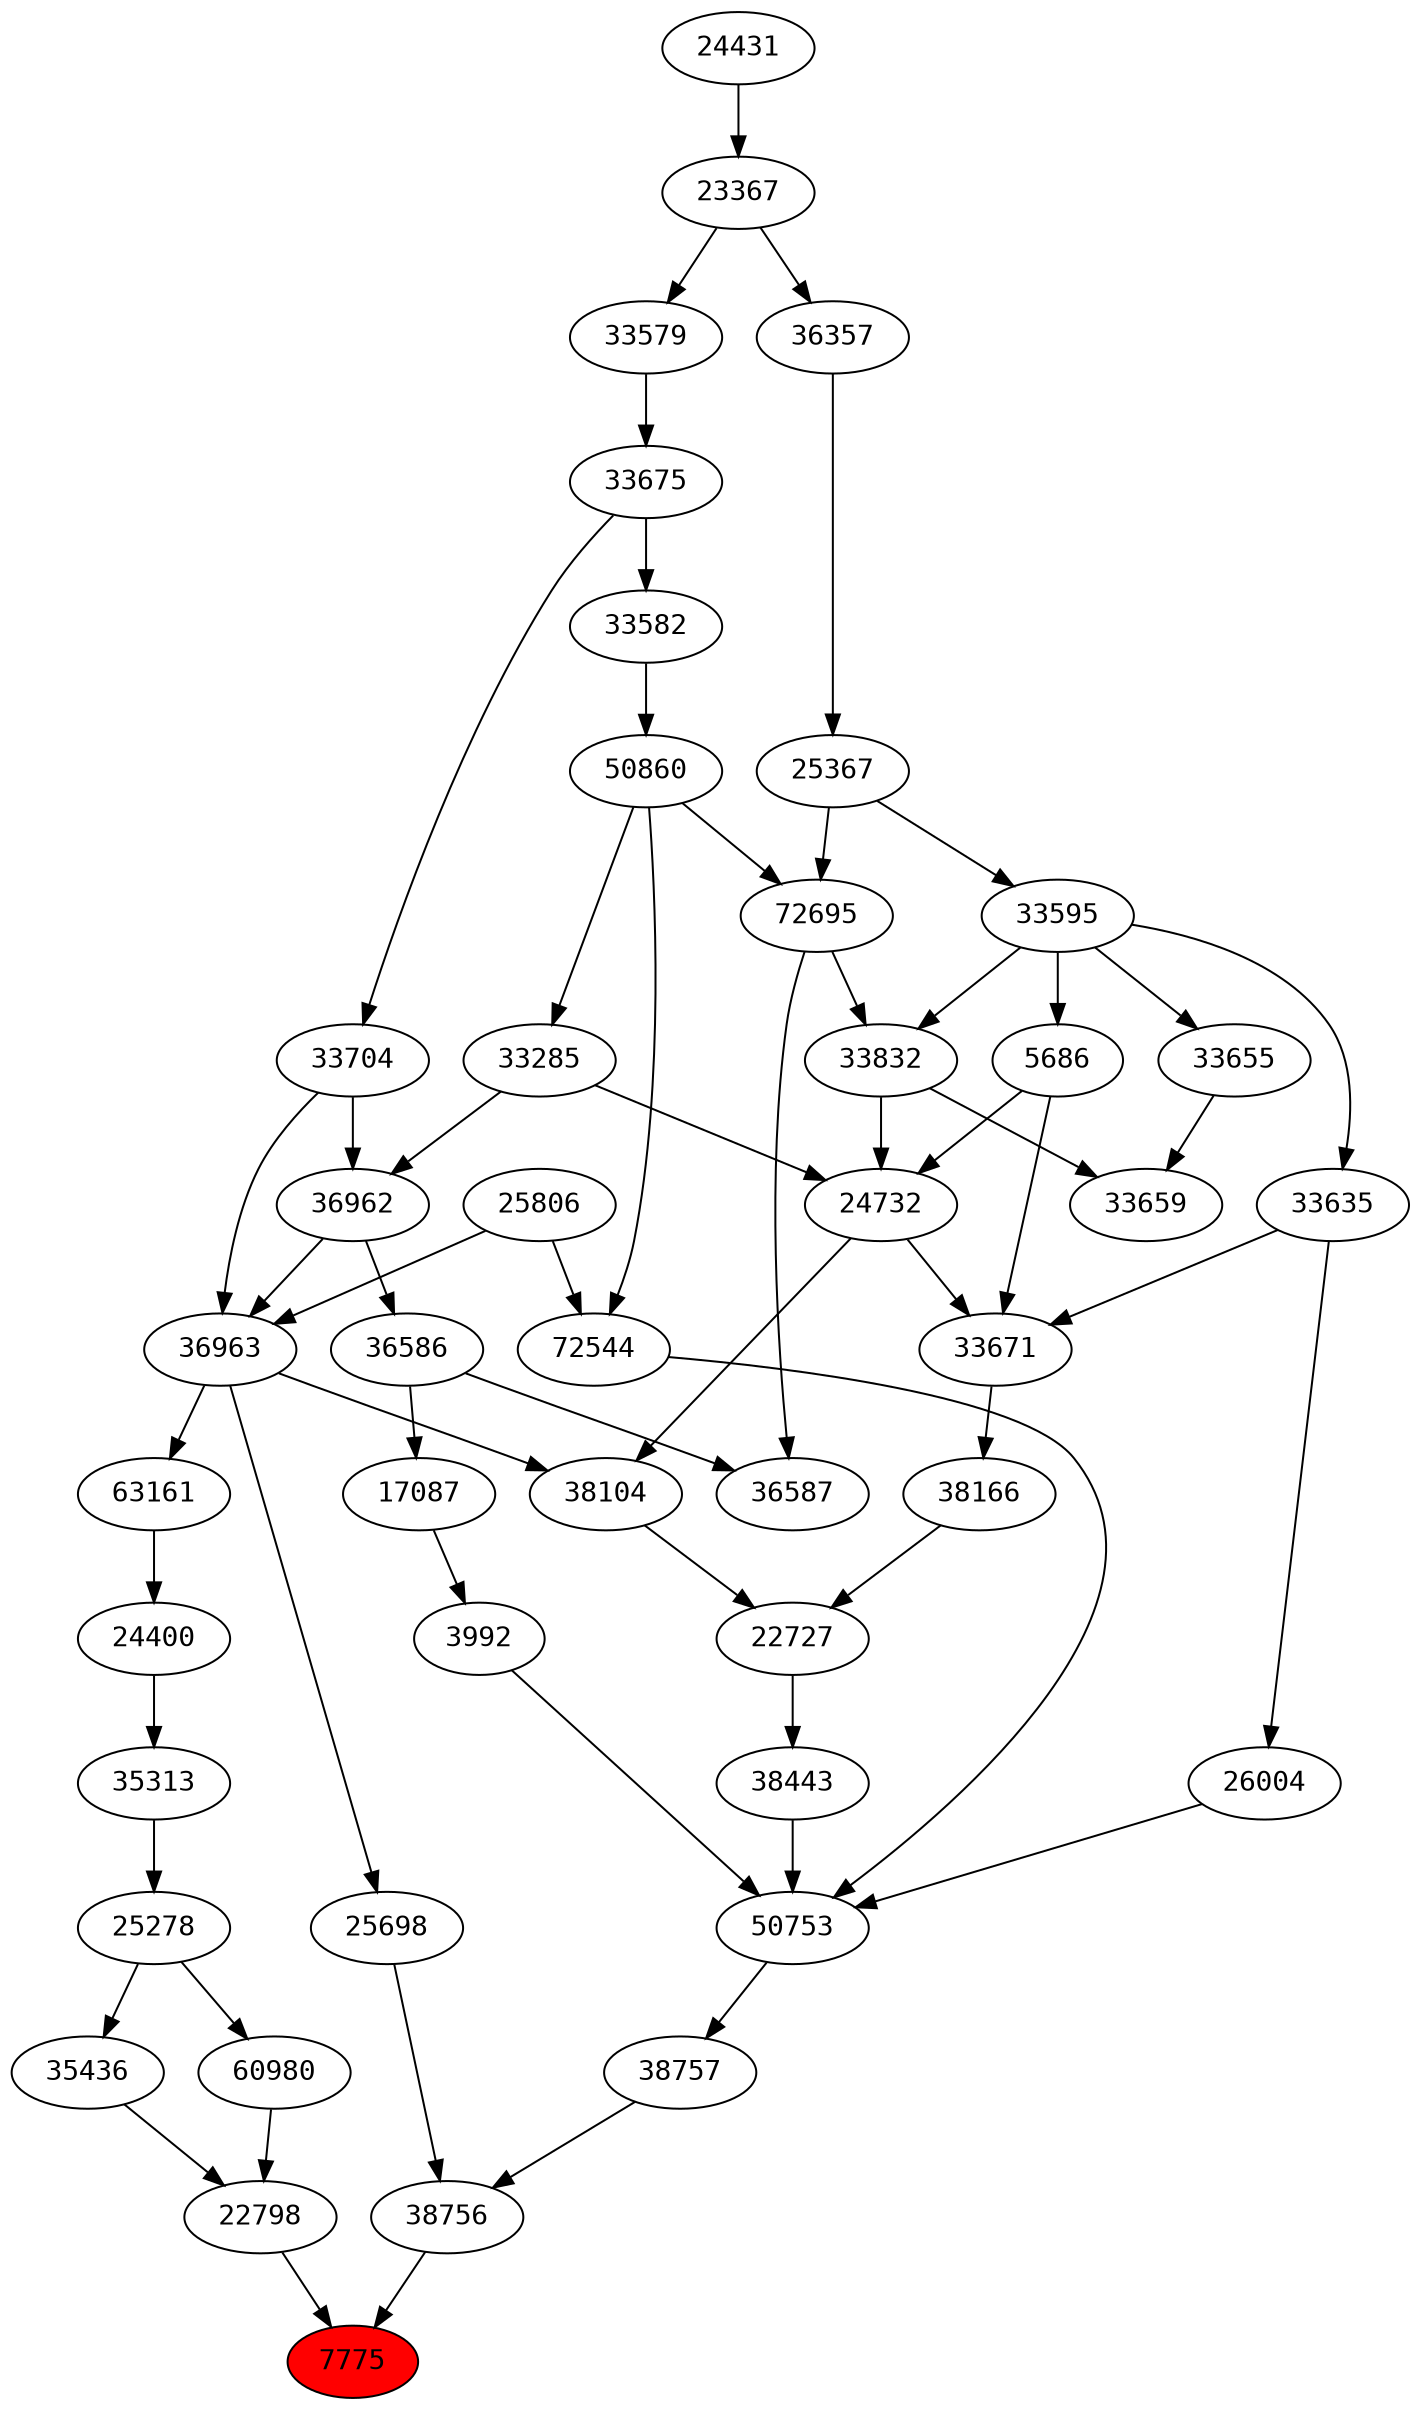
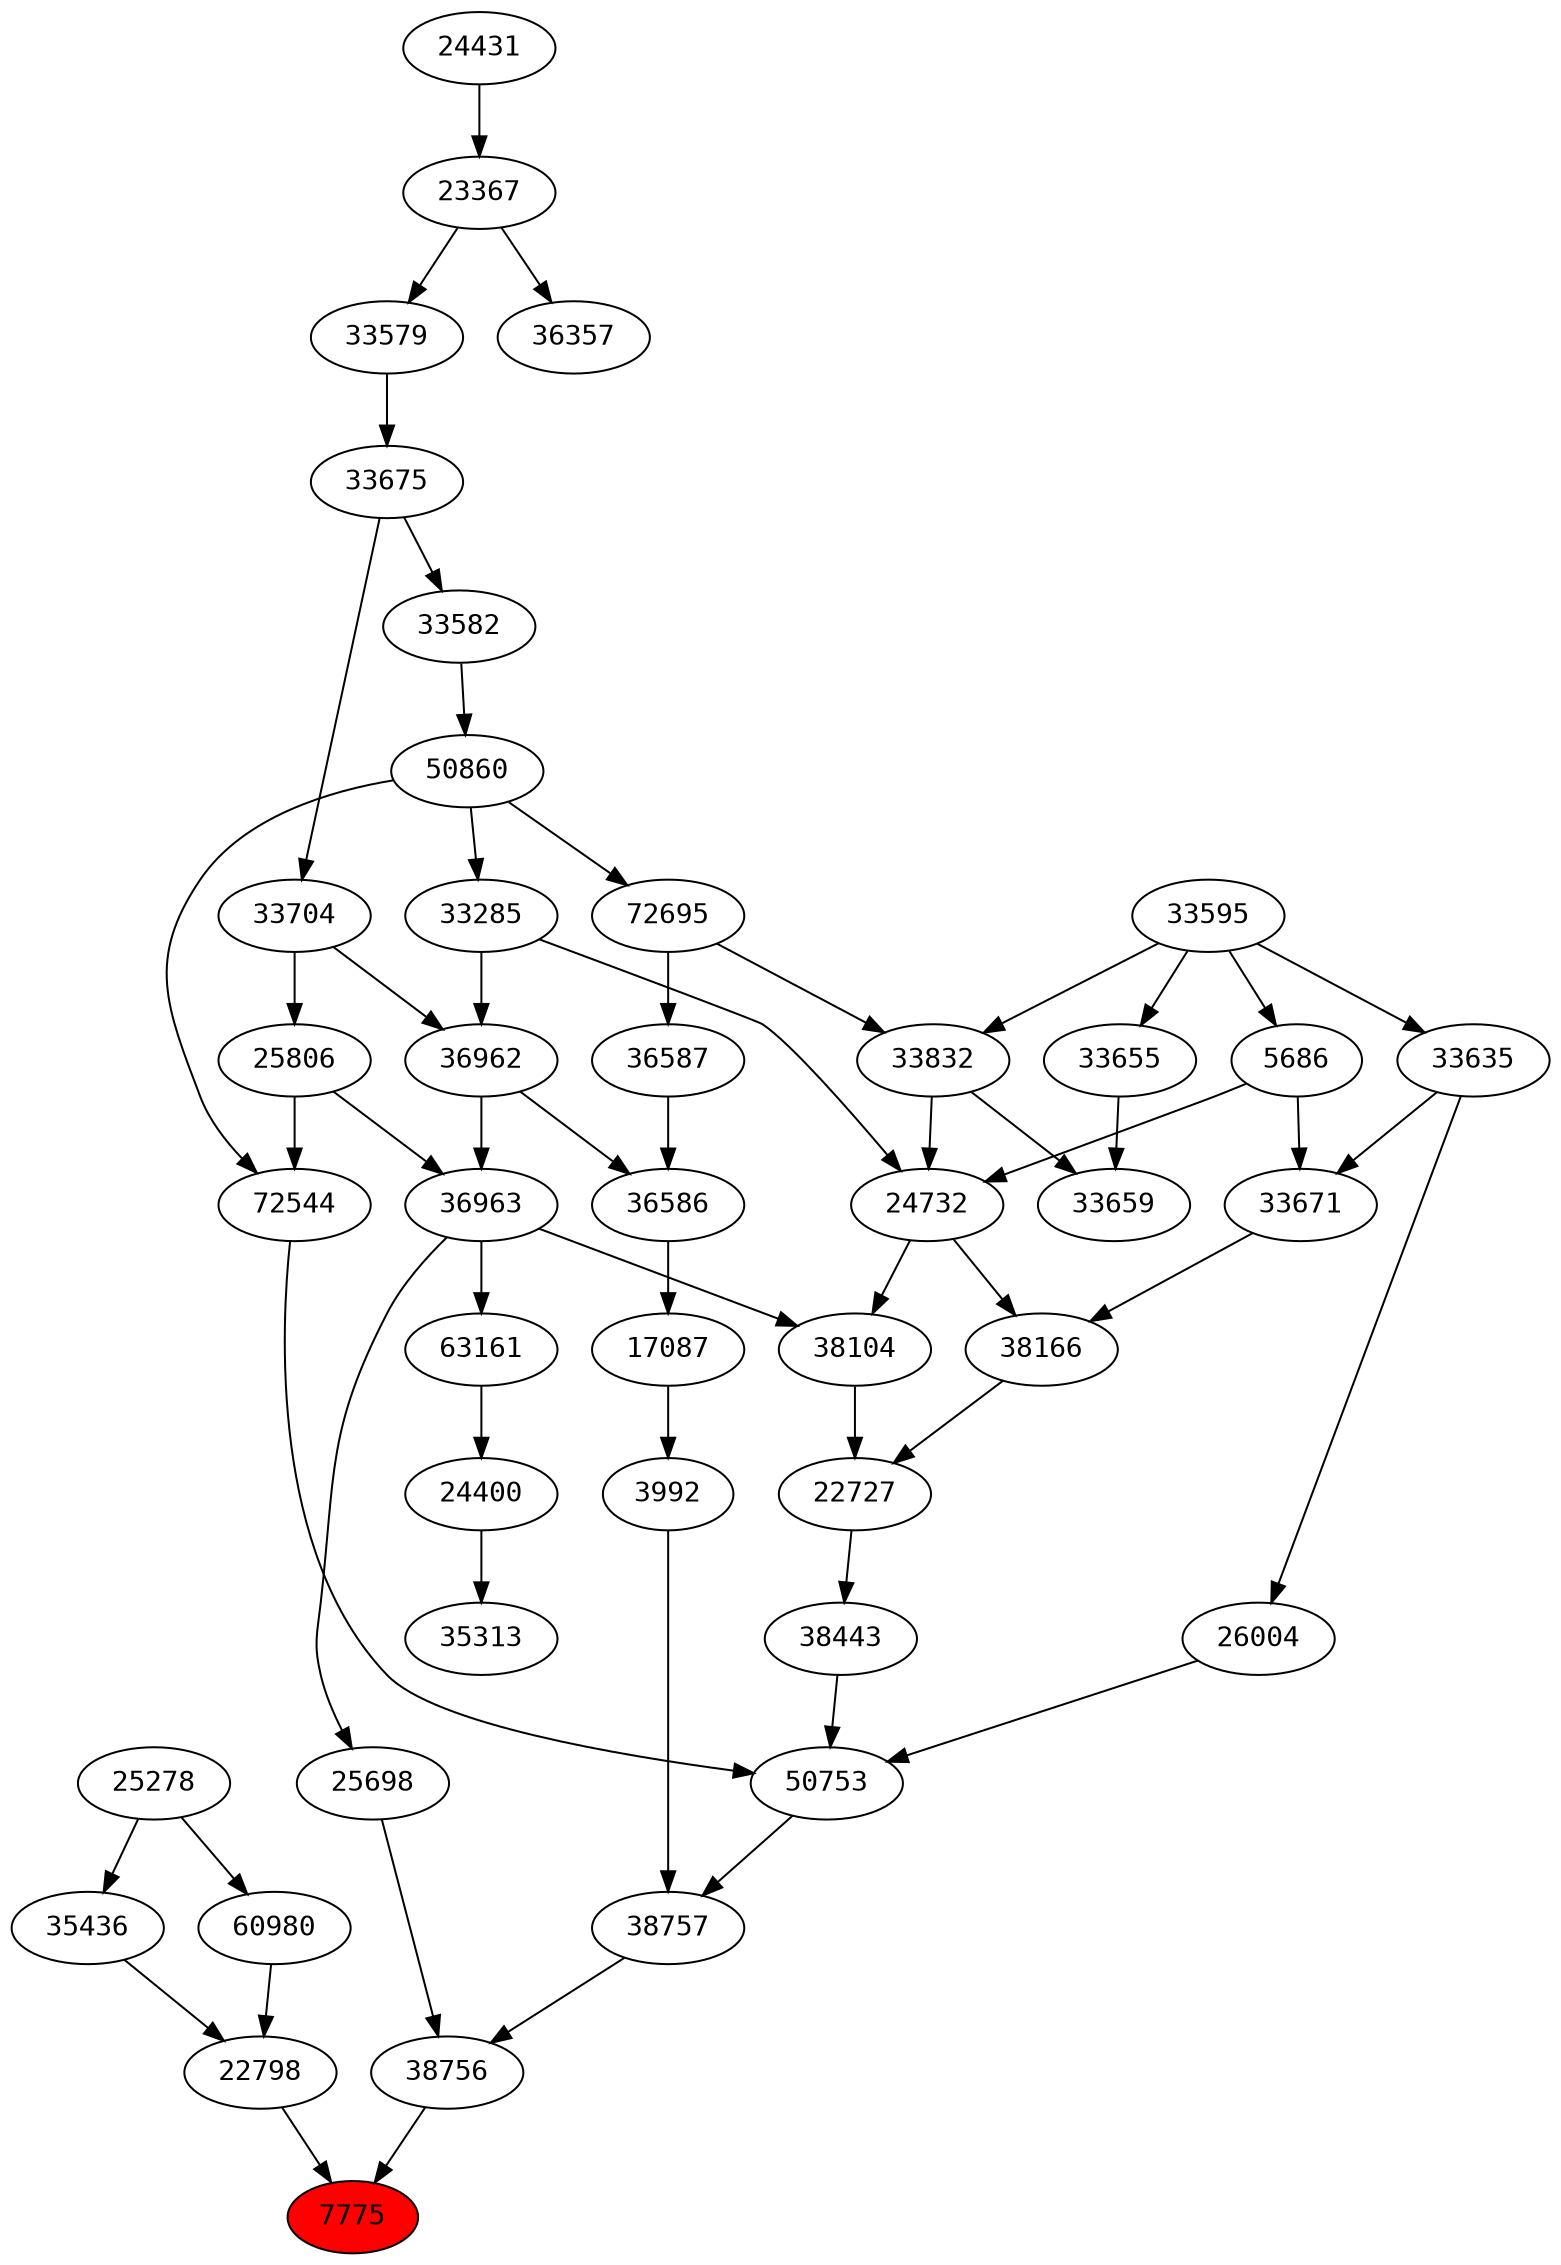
node "25367": removed
edge "33704" -> "36963": now "33704" -> "25806"
edge "24732" -> "33671": now "24732" -> "38166"
edge "36586" -> "36587": reversed
edge "3992" -> "50753": now "3992" -> "38757"
edge "35313" -> "25278": removed
